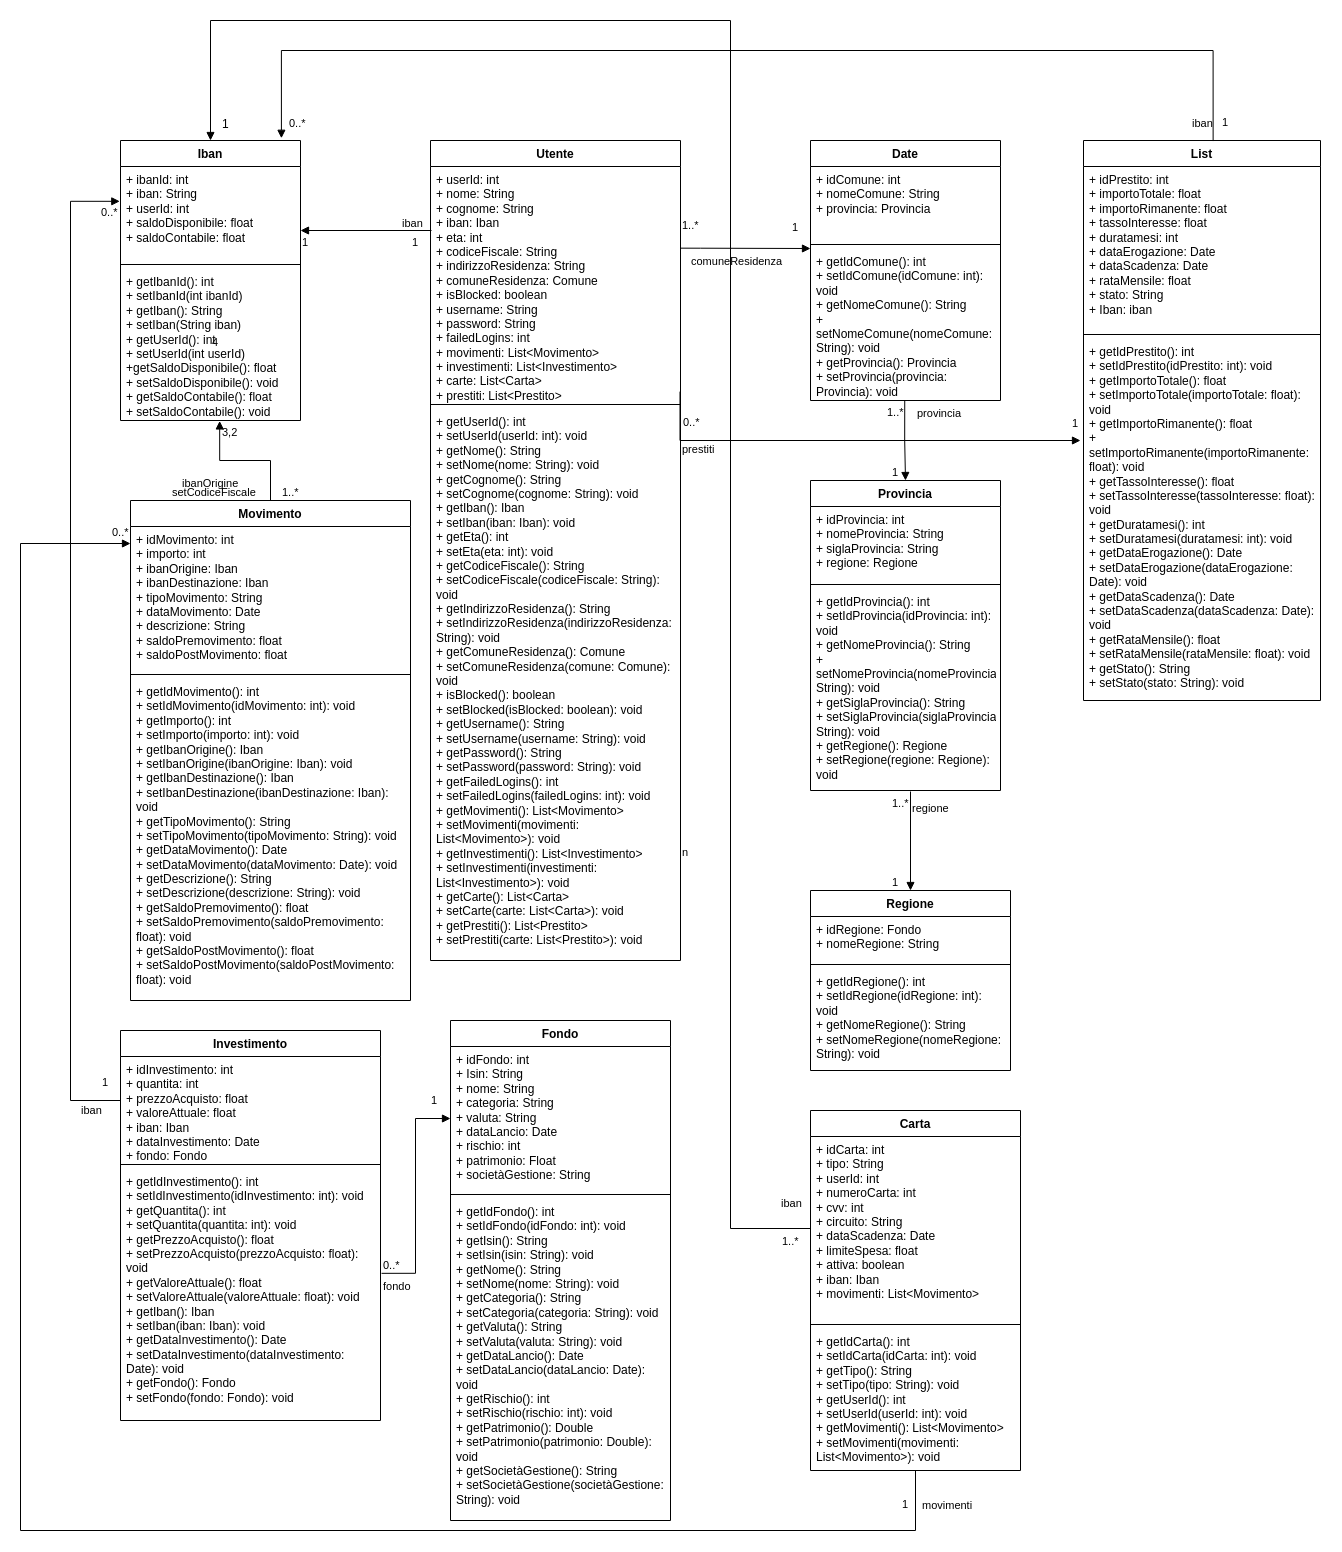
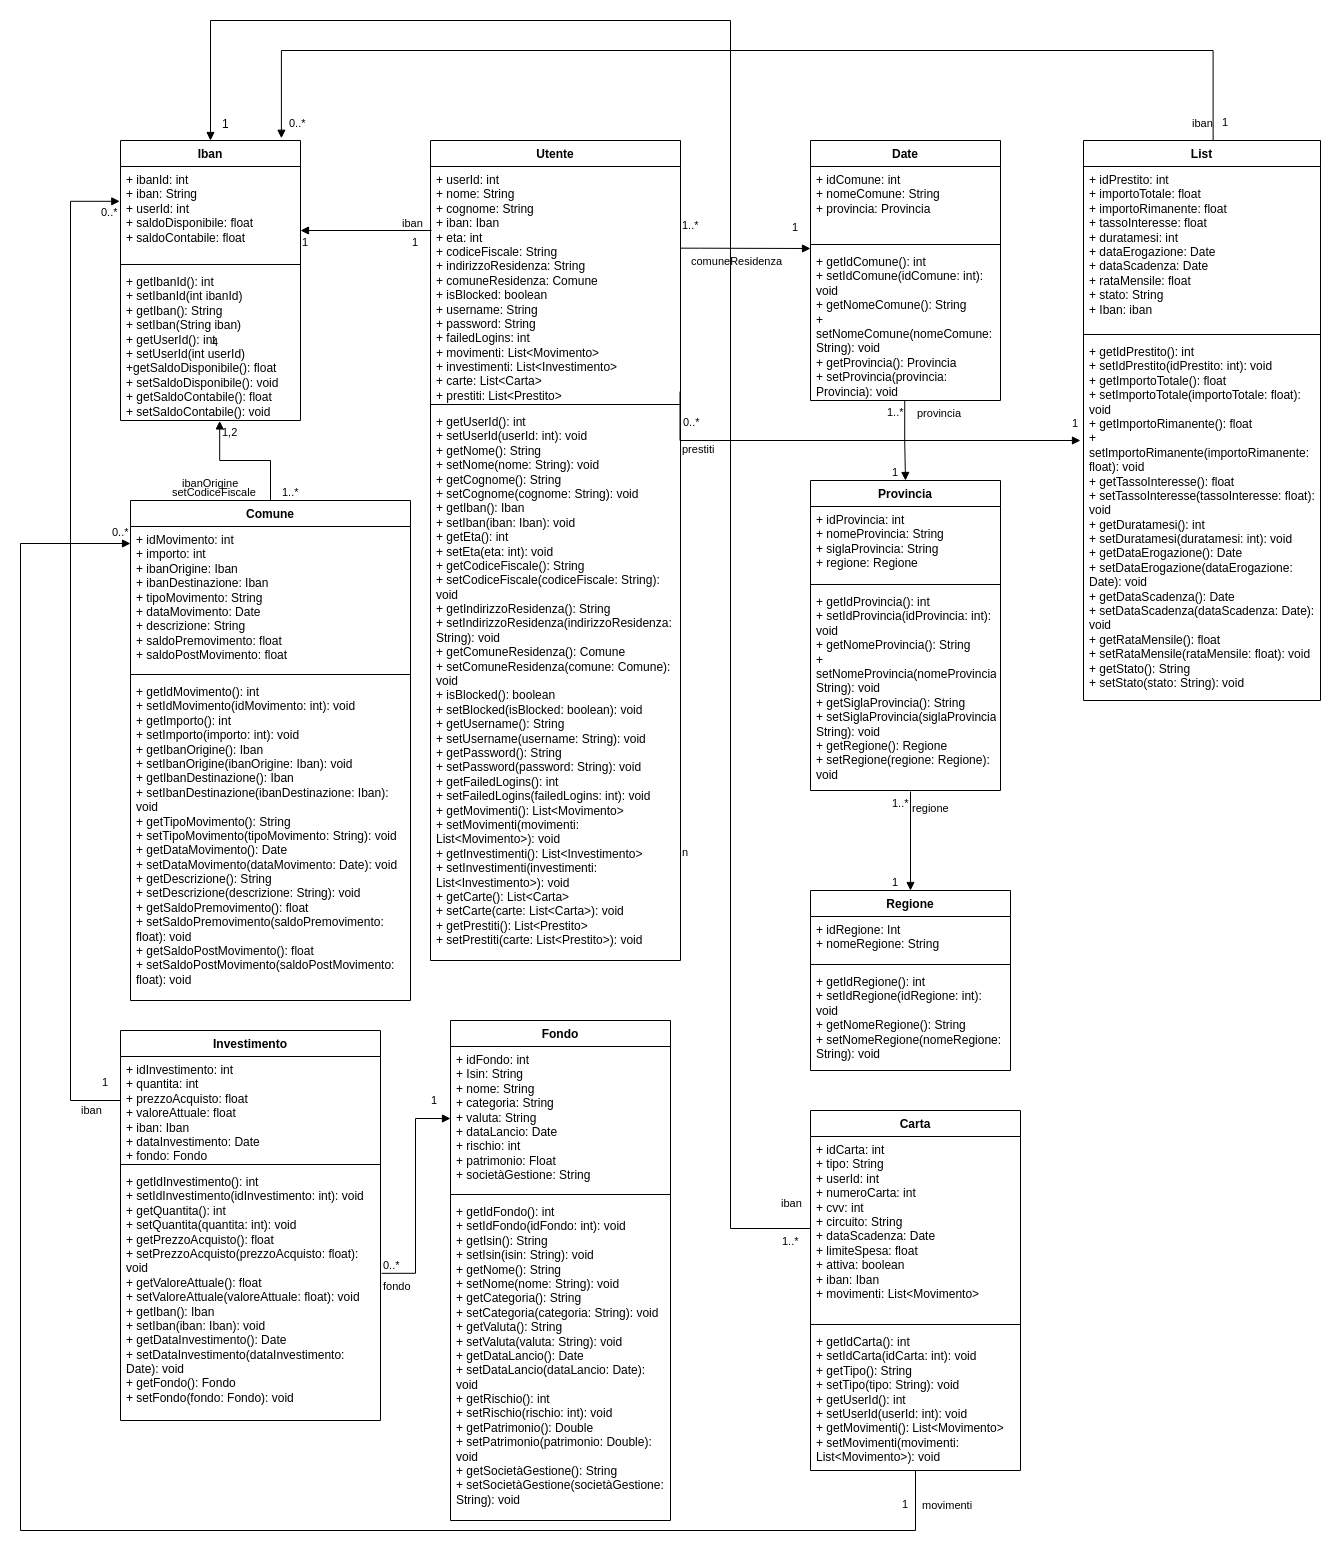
node "3,2": label "3,2" -> "1,2"
node "Movimento": label "Movimento" -> "Comune"
node "+ idRegione: Fondo + nomeRegione: String": label "+ idRegione: Fondo + nomeRegione: String" -> "+ idRegione: Int + nomeRegione: String"
